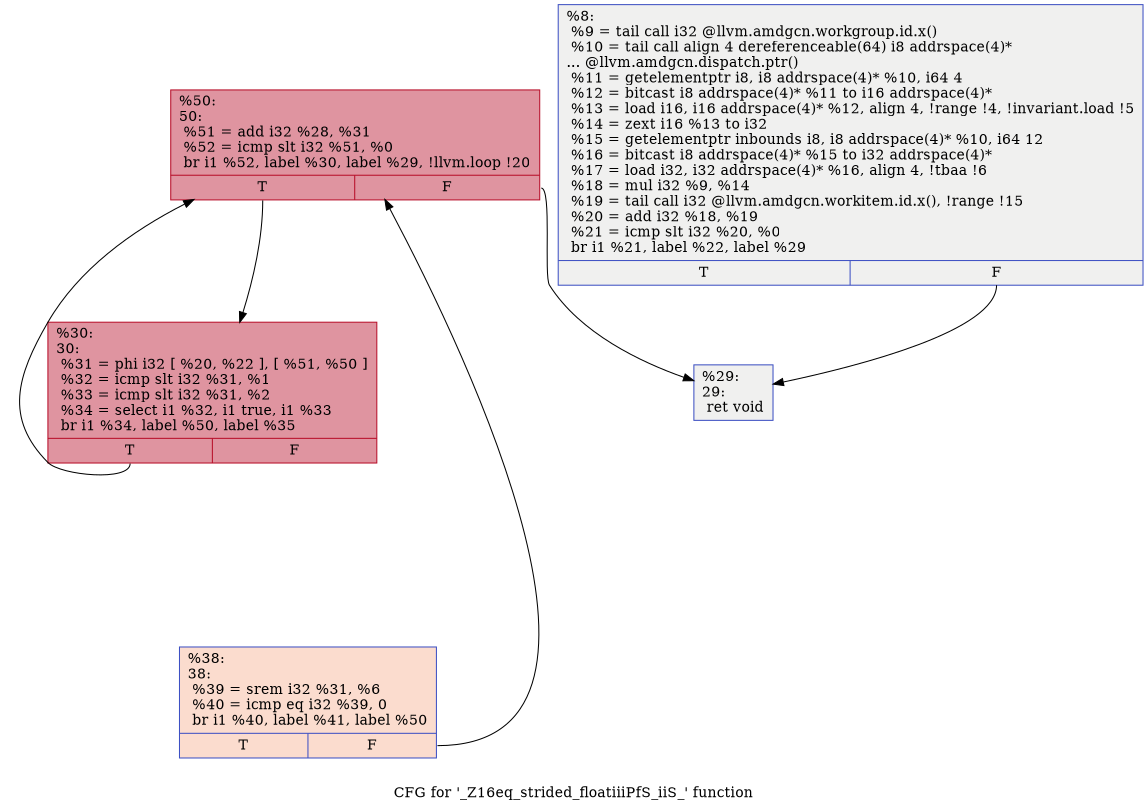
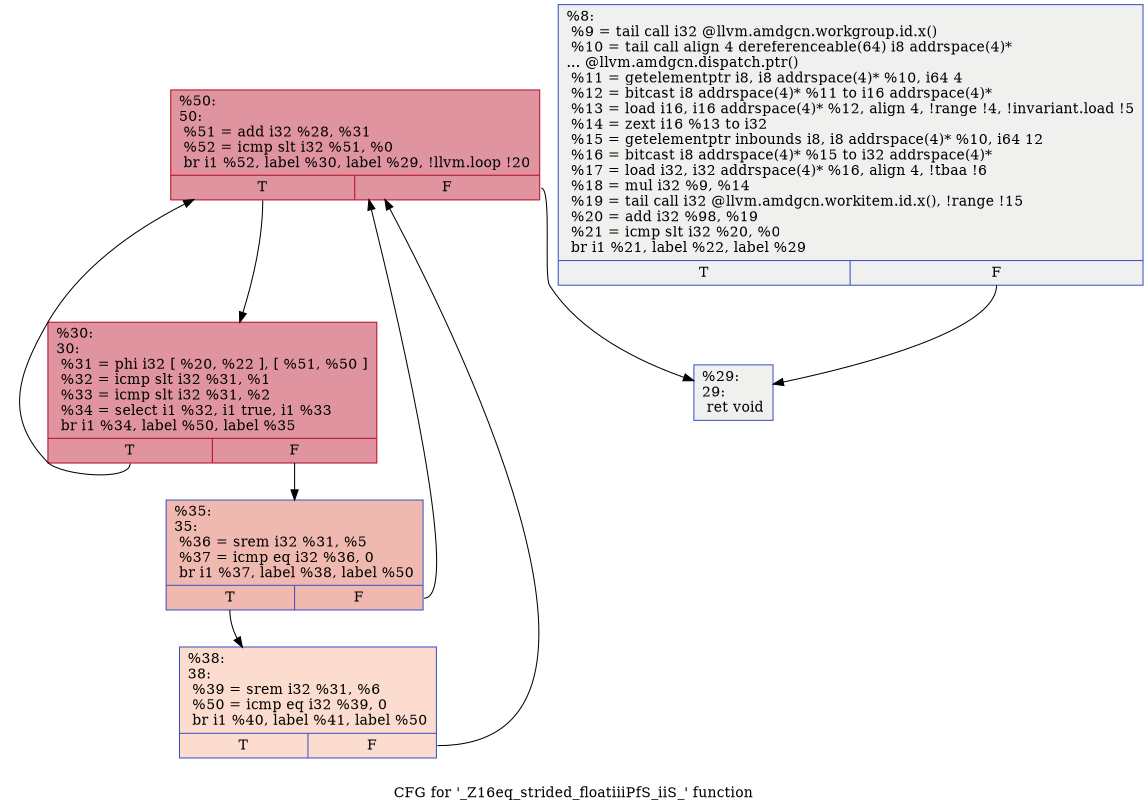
node "%8:": text "%20 = add i32 %18, %19" -> "%20 = add i32 %98, %19"
node "%35:": added
node "%38:": text "%40 = icmp eq i32 %39, 0" -> "%50 = icmp eq i32 %39, 0"
